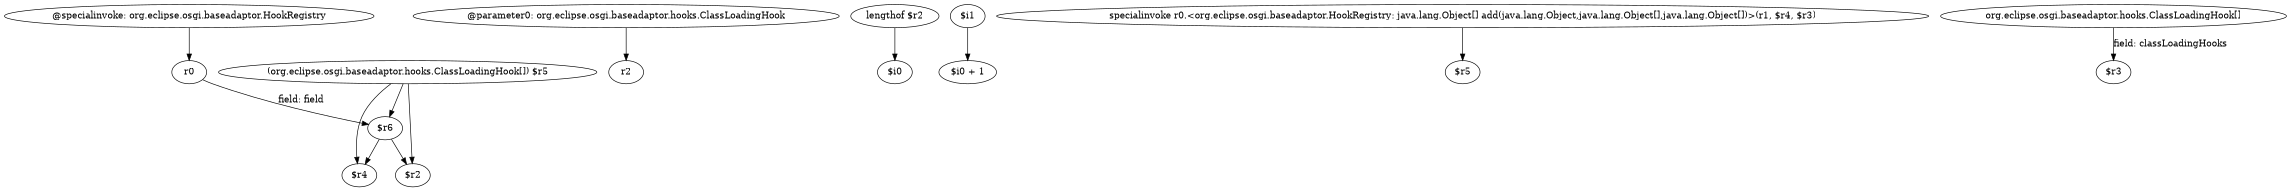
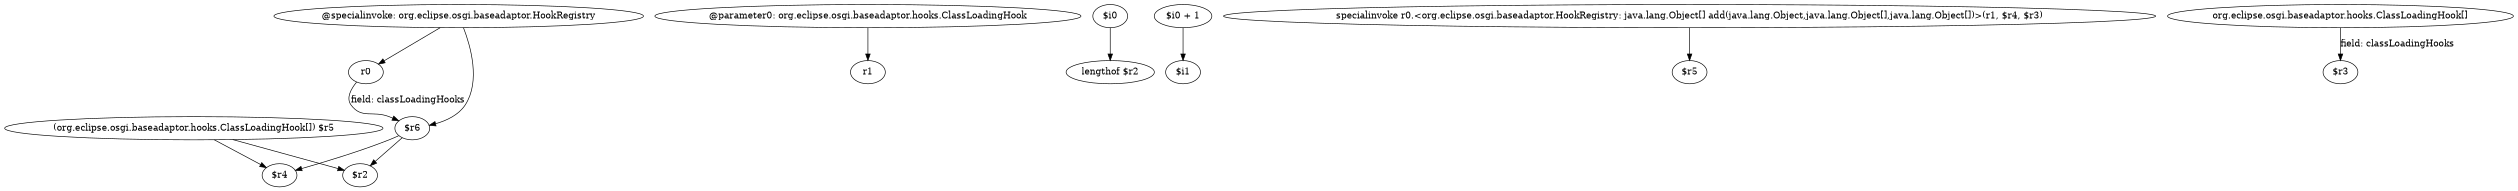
edge "lengthof $r2" -> "$i0": reversed
edge "$i1" -> "$i0 + 1": reversed
node "r2": label "r2" -> "r1"
edge "(org.eclipse.osgi.baseadaptor.hooks.ClassLoadingHook[]) $r5" -> "$r6": now "@specialinvoke: org.eclipse.osgi.baseadaptor.HookRegistry" -> "$r6"
edge "r0" -> "$r6": label "field: field" -> "field: classLoadingHooks"
